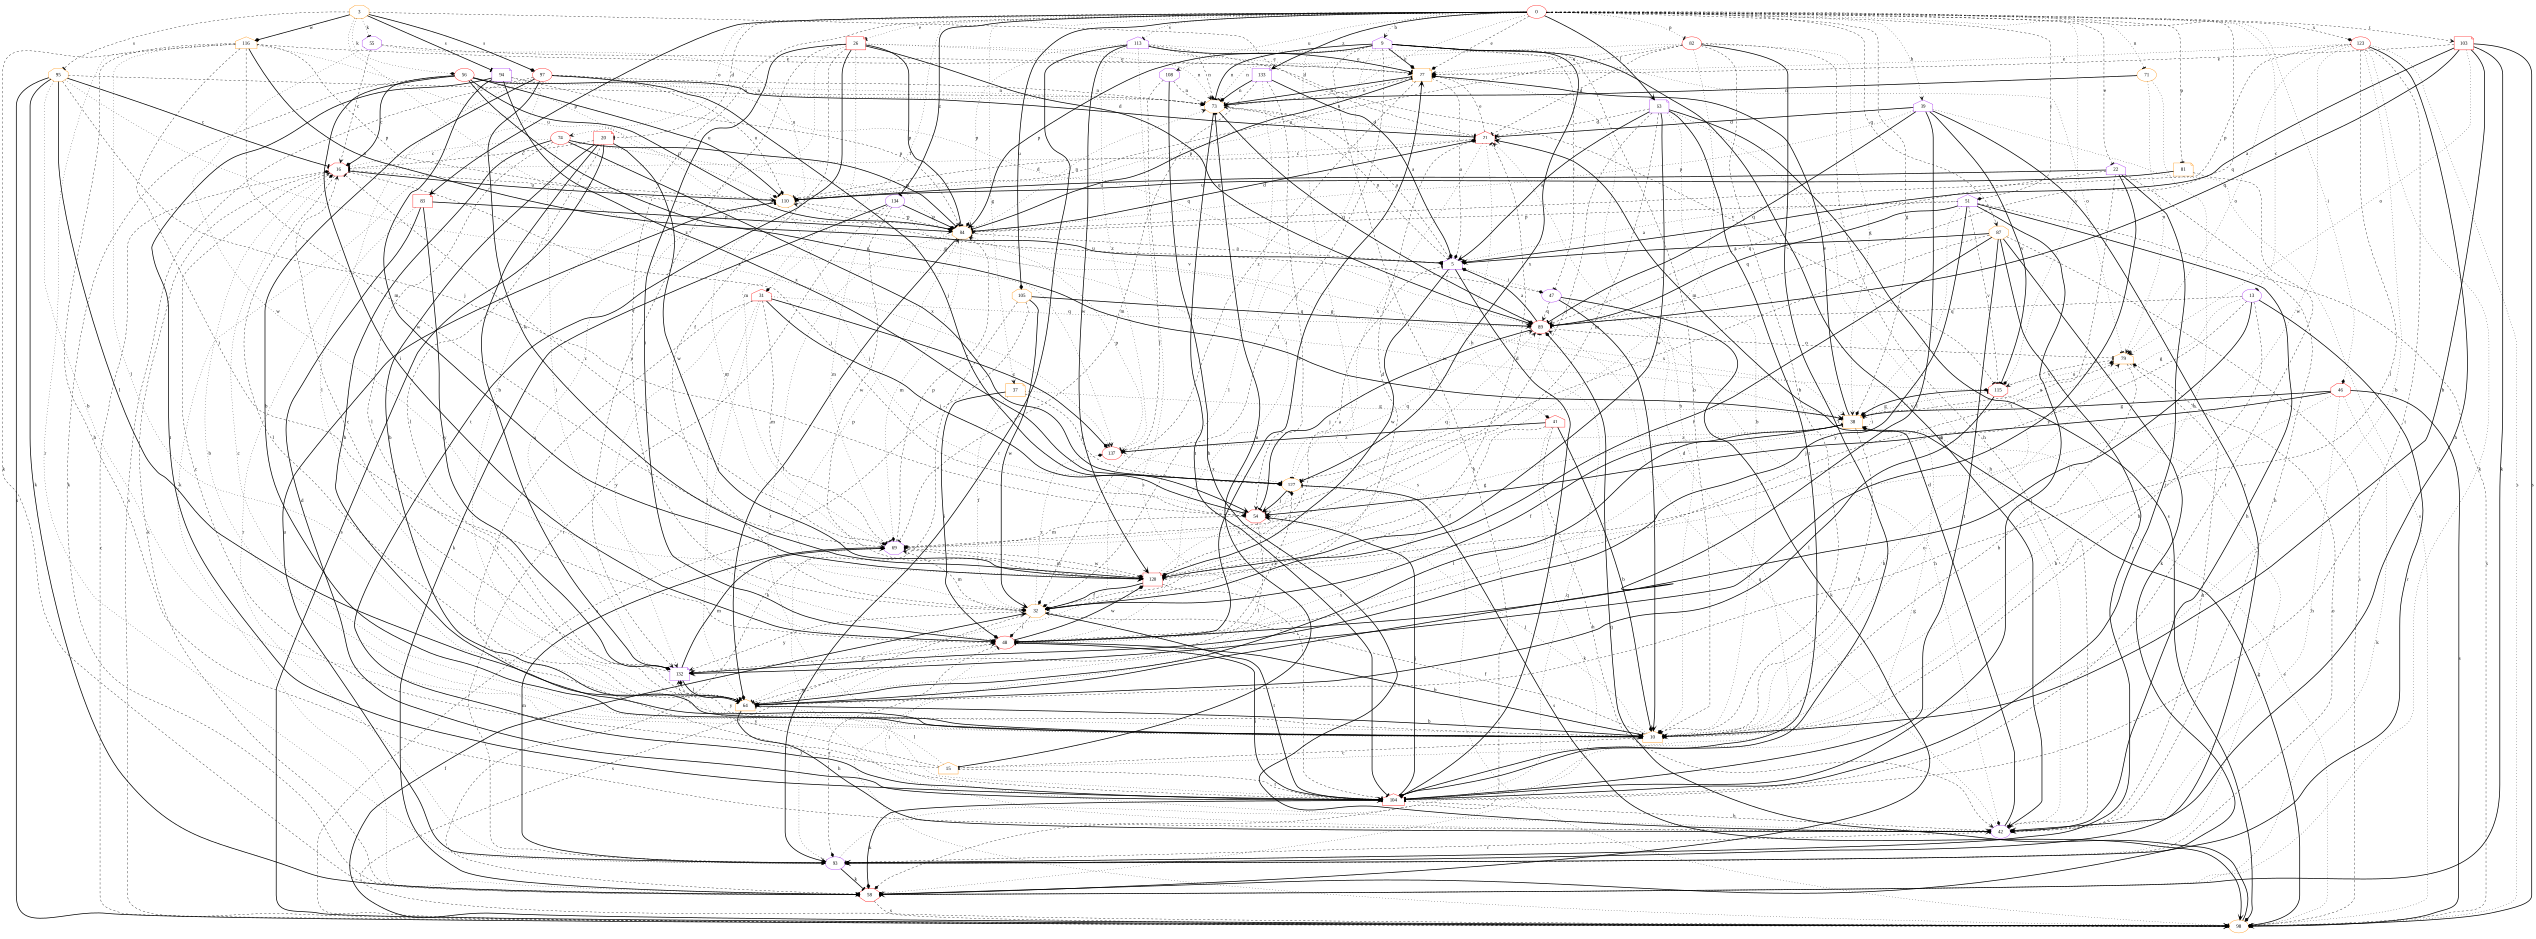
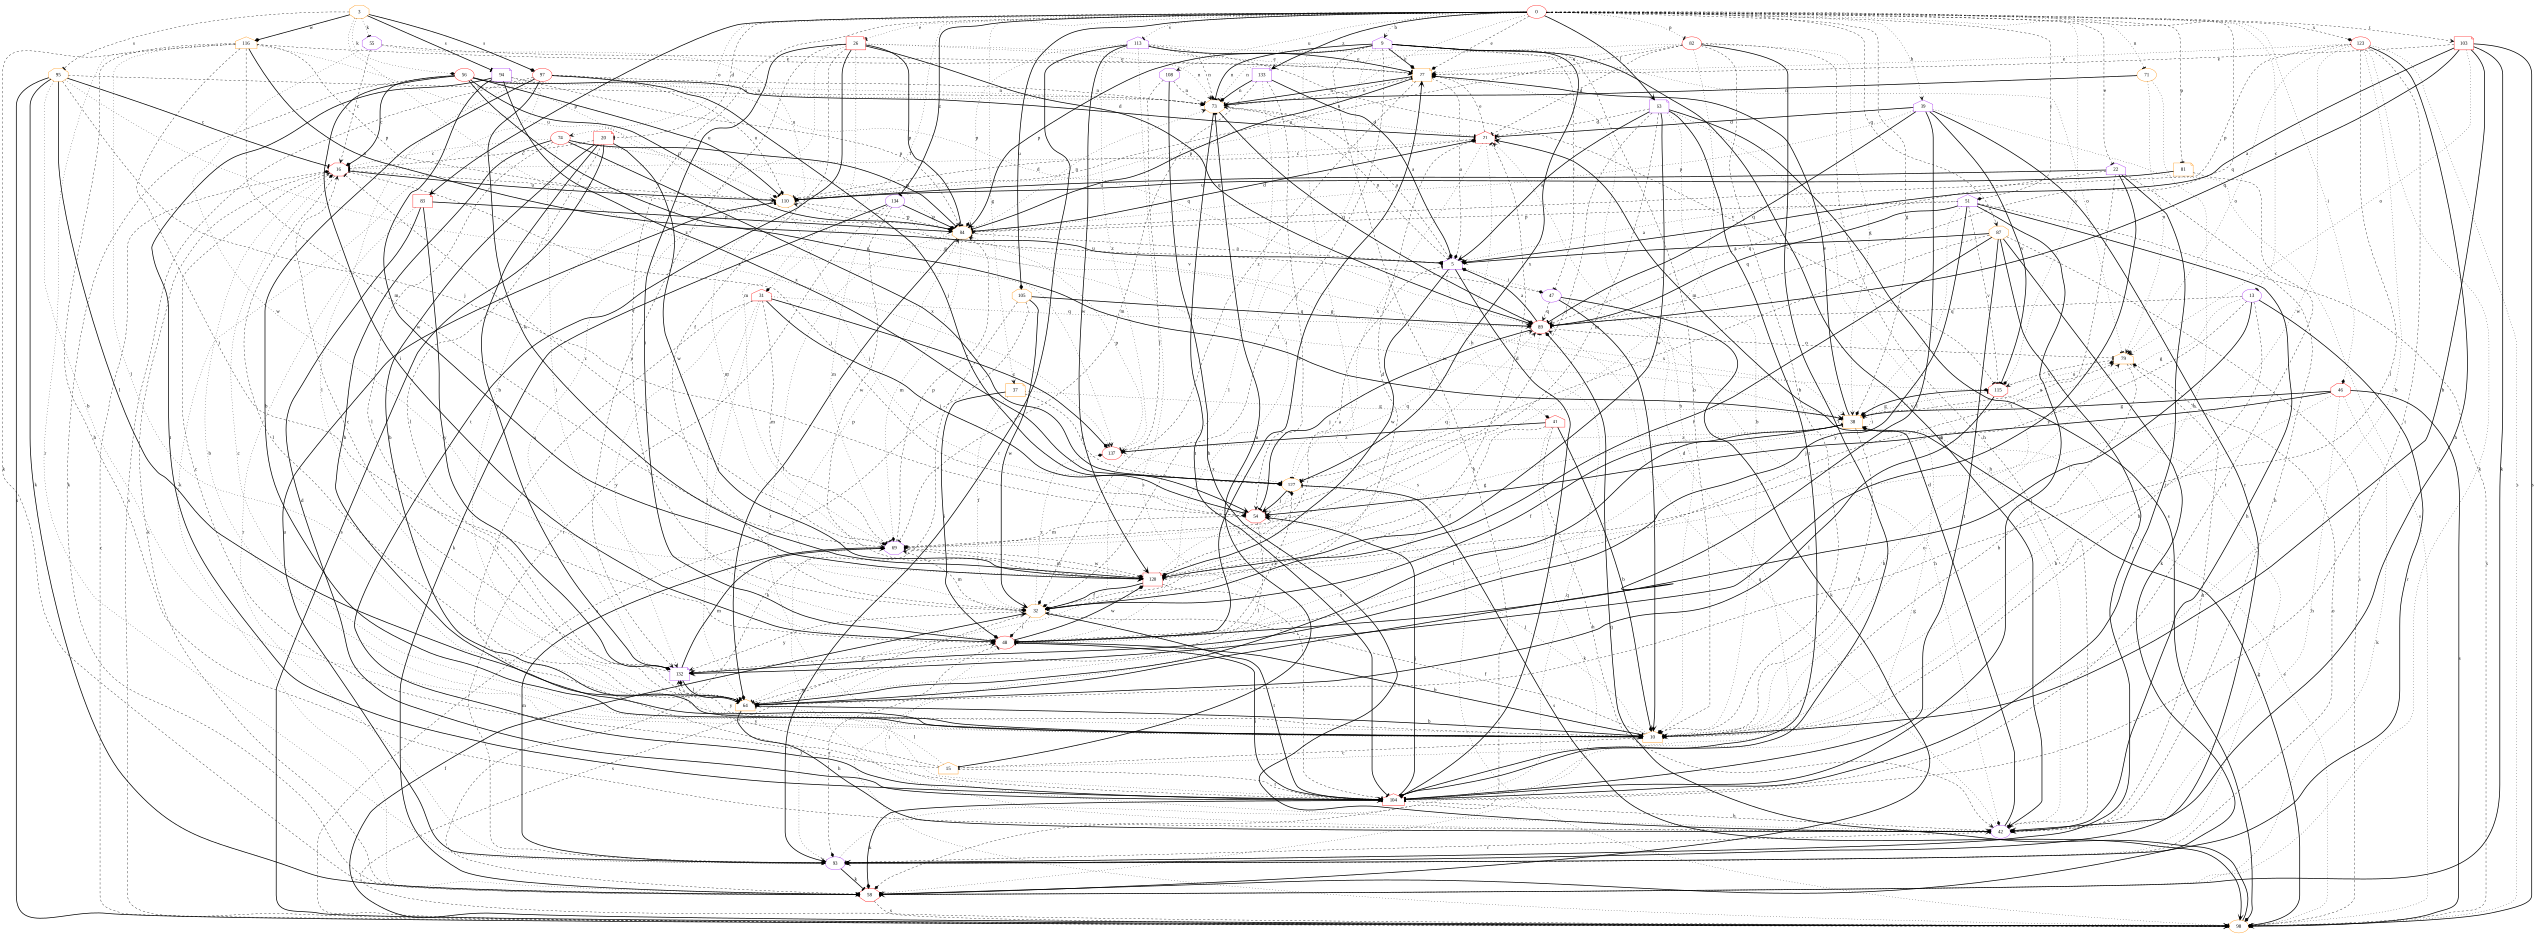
edge "3" -> "21": removed, label "d"
